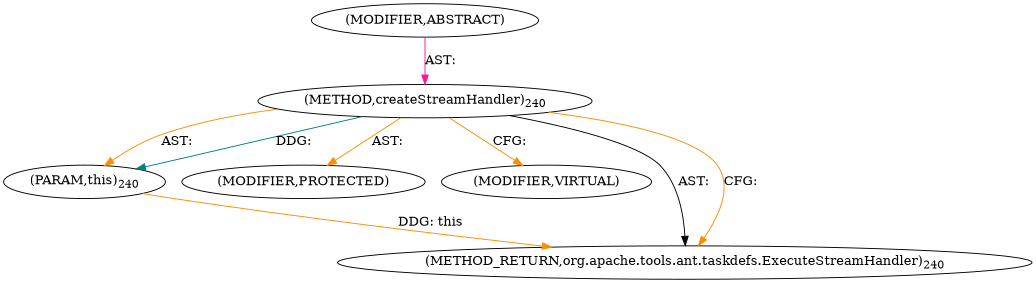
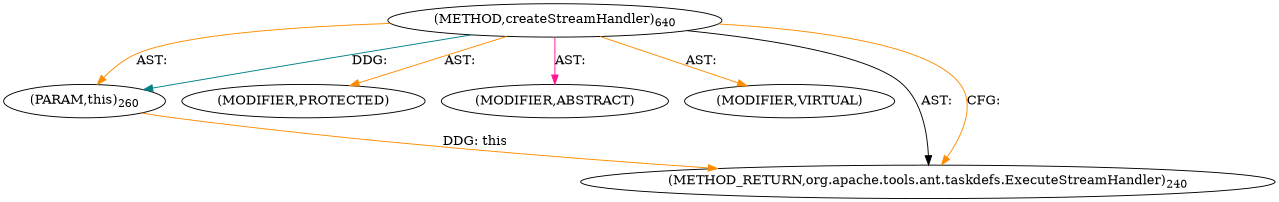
edge "(MODIFIER,ABSTRACT)" -> "(METHOD,createStreamHandler)": reversed
node "(METHOD,createStreamHandler)": text "240" -> "640"
edge "(METHOD,createStreamHandler)" -> "(MODIFIER,VIRTUAL)": label "CFG: " -> "AST: "
node "(PARAM,this)": text "240" -> "260"
